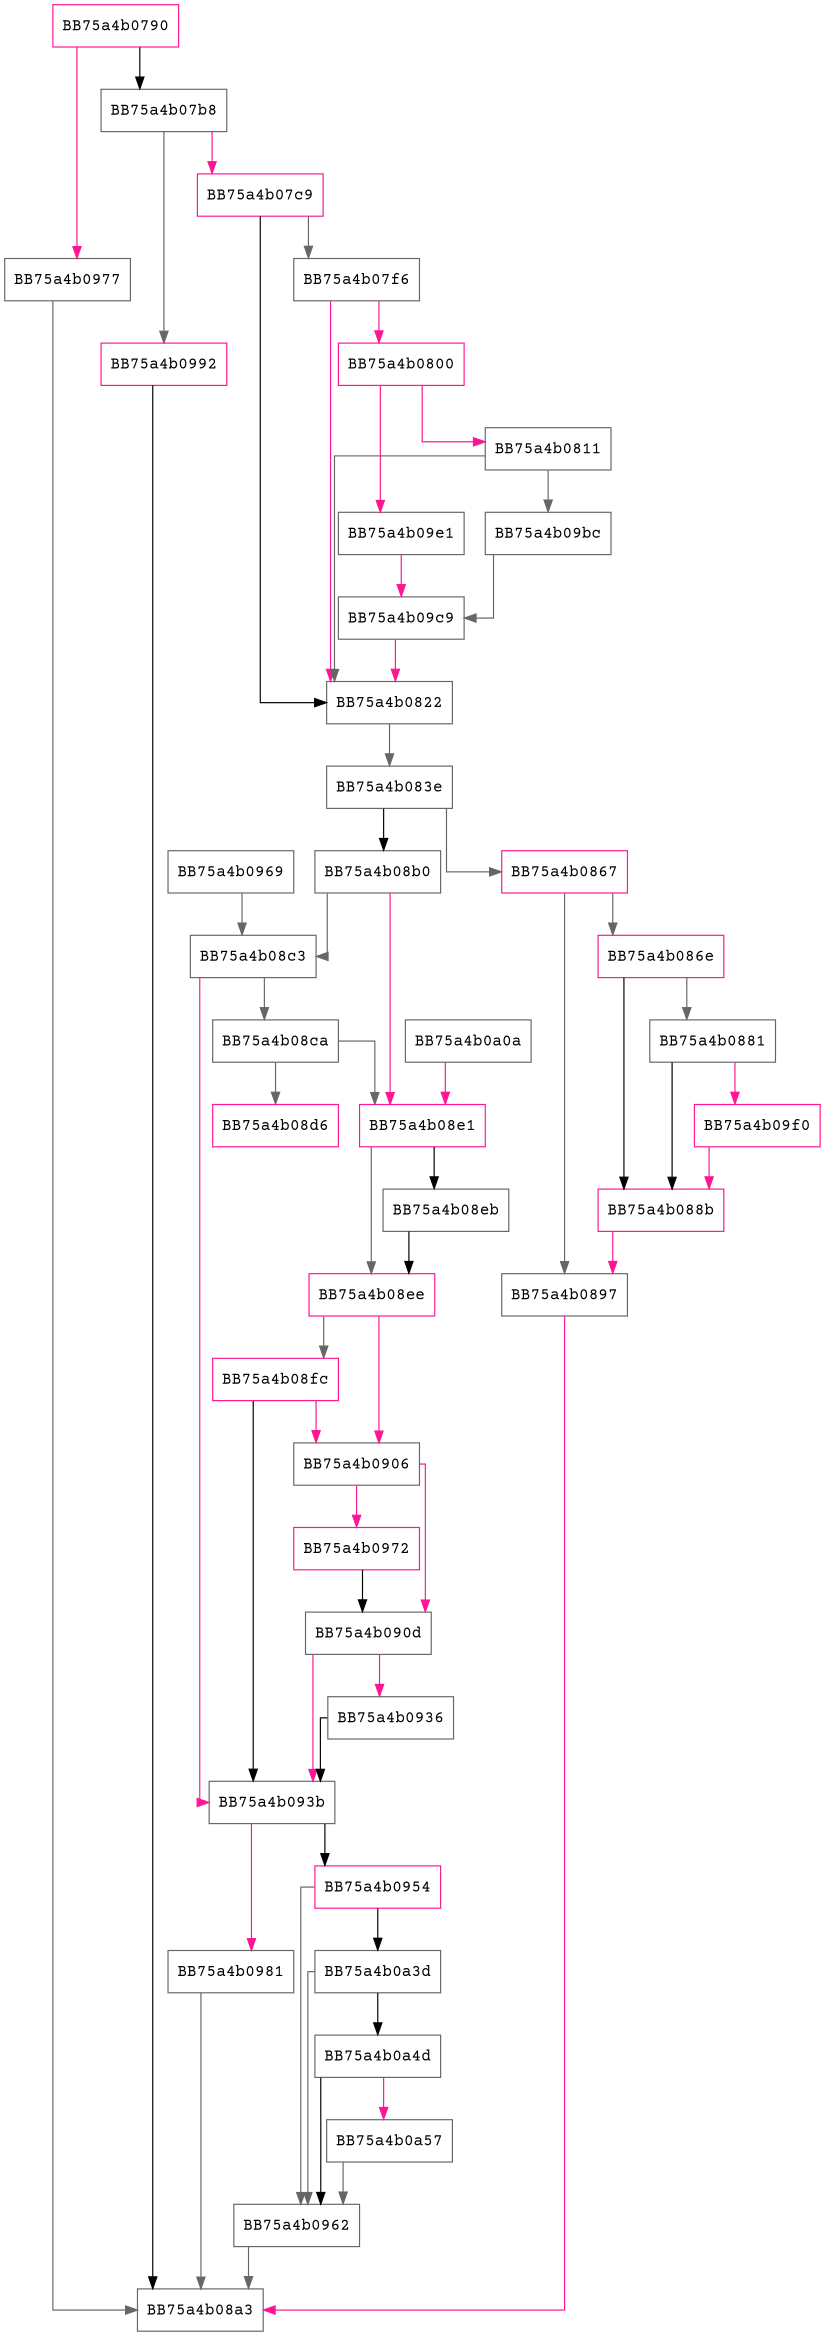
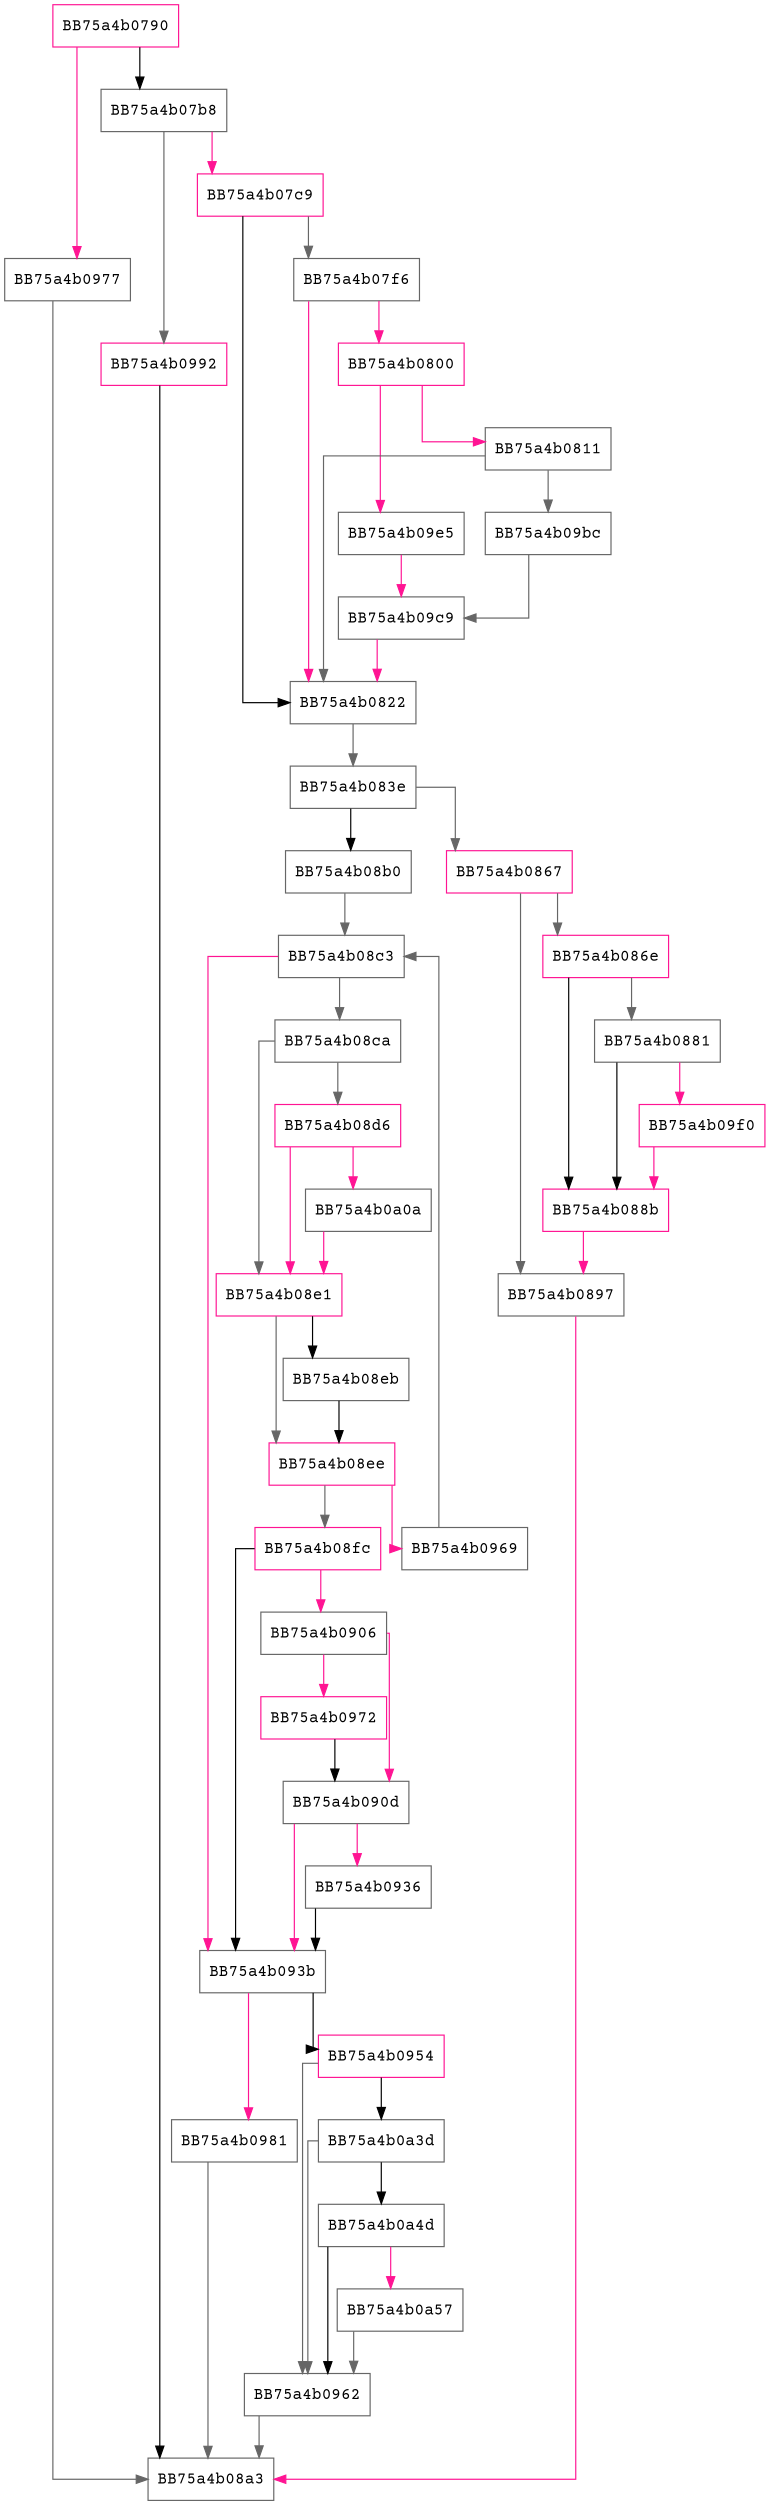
node "BB75a4b09e1": label "BB75a4b09e1" -> "BB75a4b09e5"
edge "BB75a4b08b0" -> "BB75a4b08e1": now "BB75a4b08d6" -> "BB75a4b08e1"
edge "BB75a4b08d6" -> "BB75a4b0a0a": added
edge "BB75a4b08ee" -> "BB75a4b0906": now "BB75a4b08ee" -> "BB75a4b0969"
